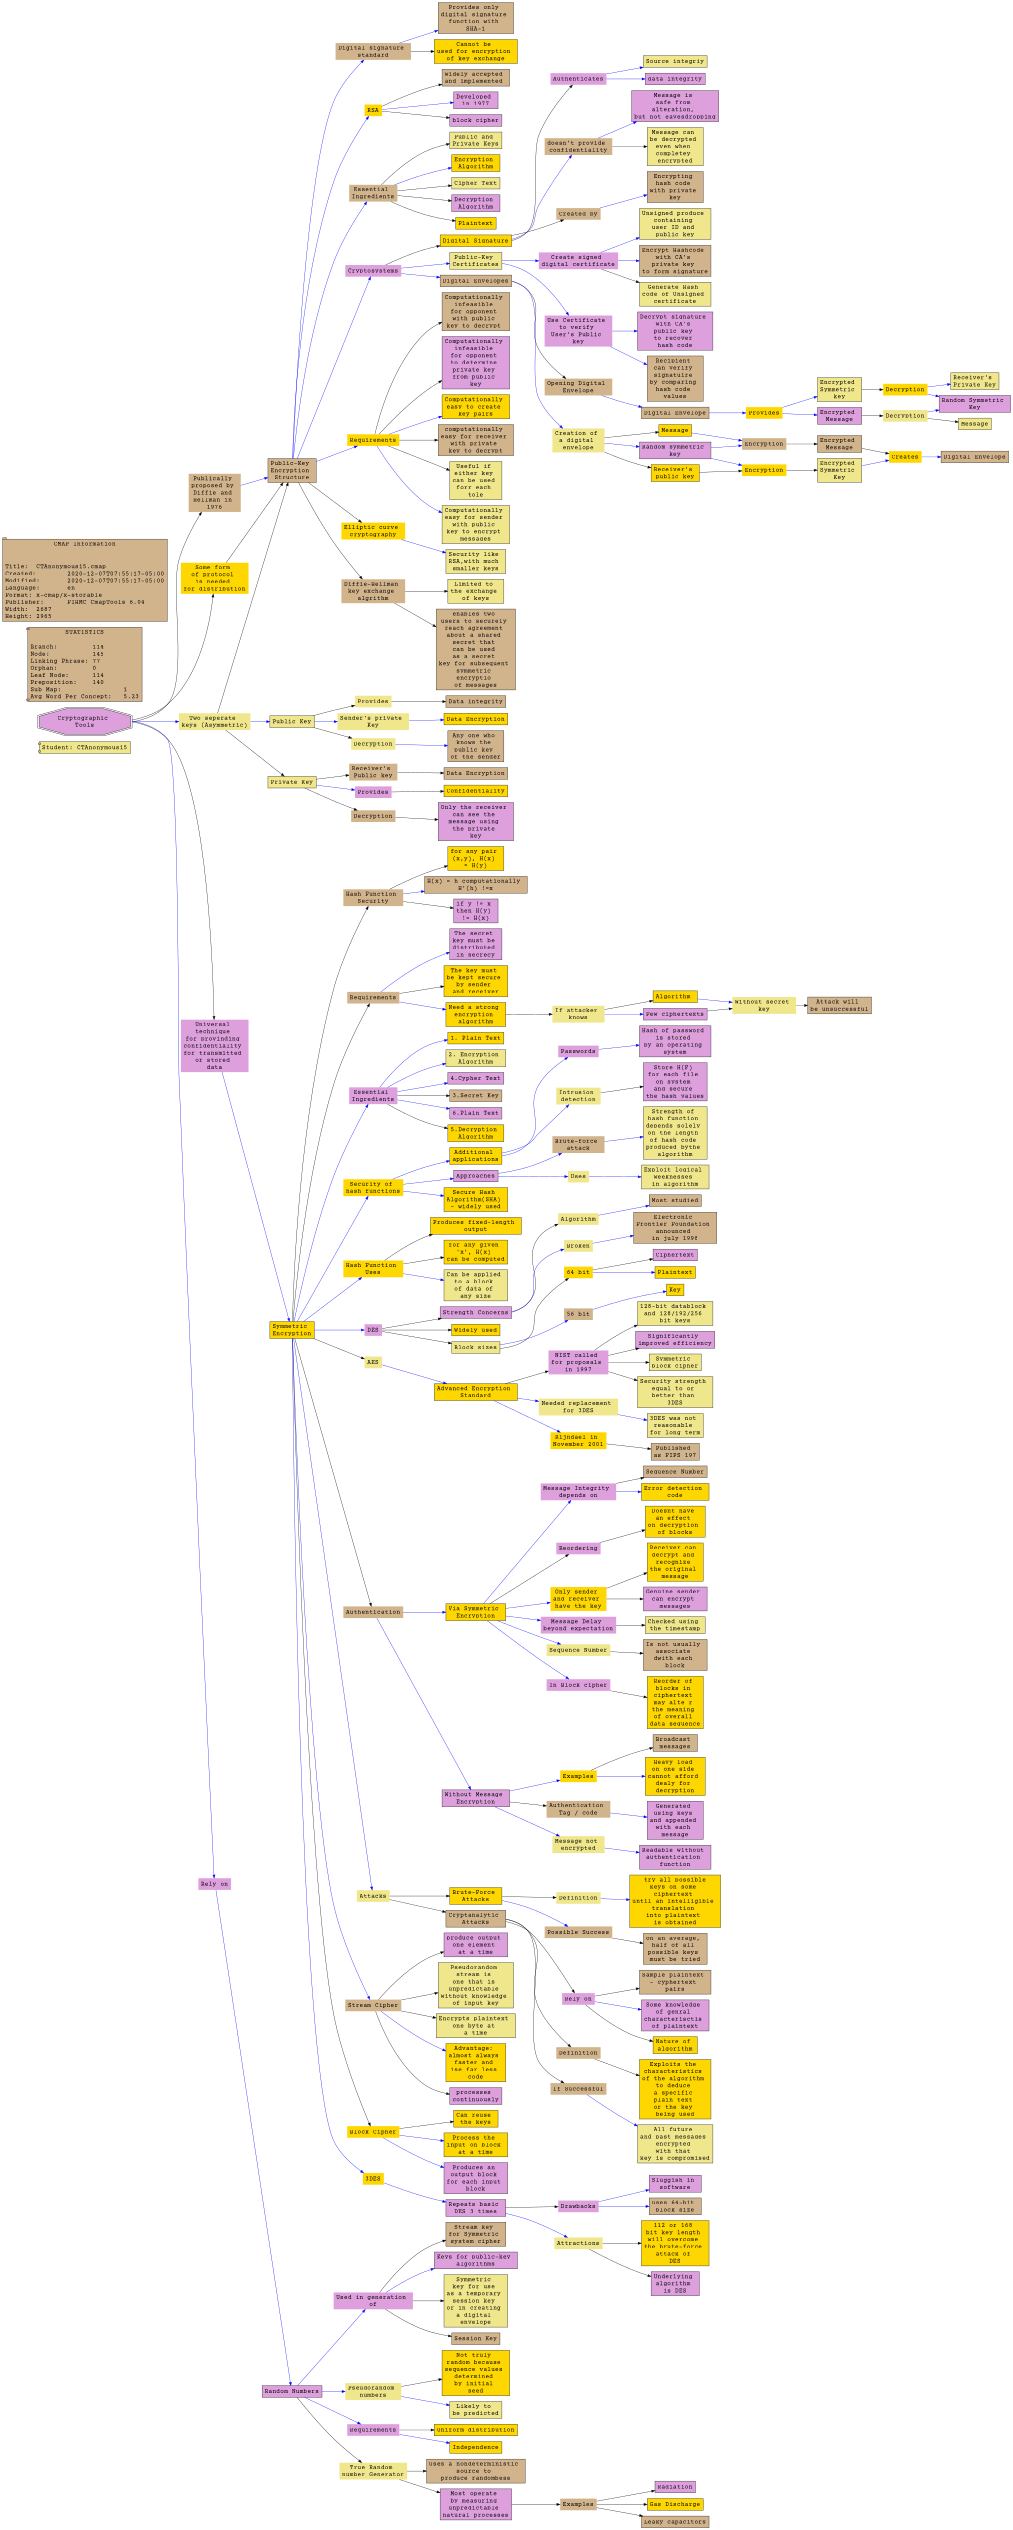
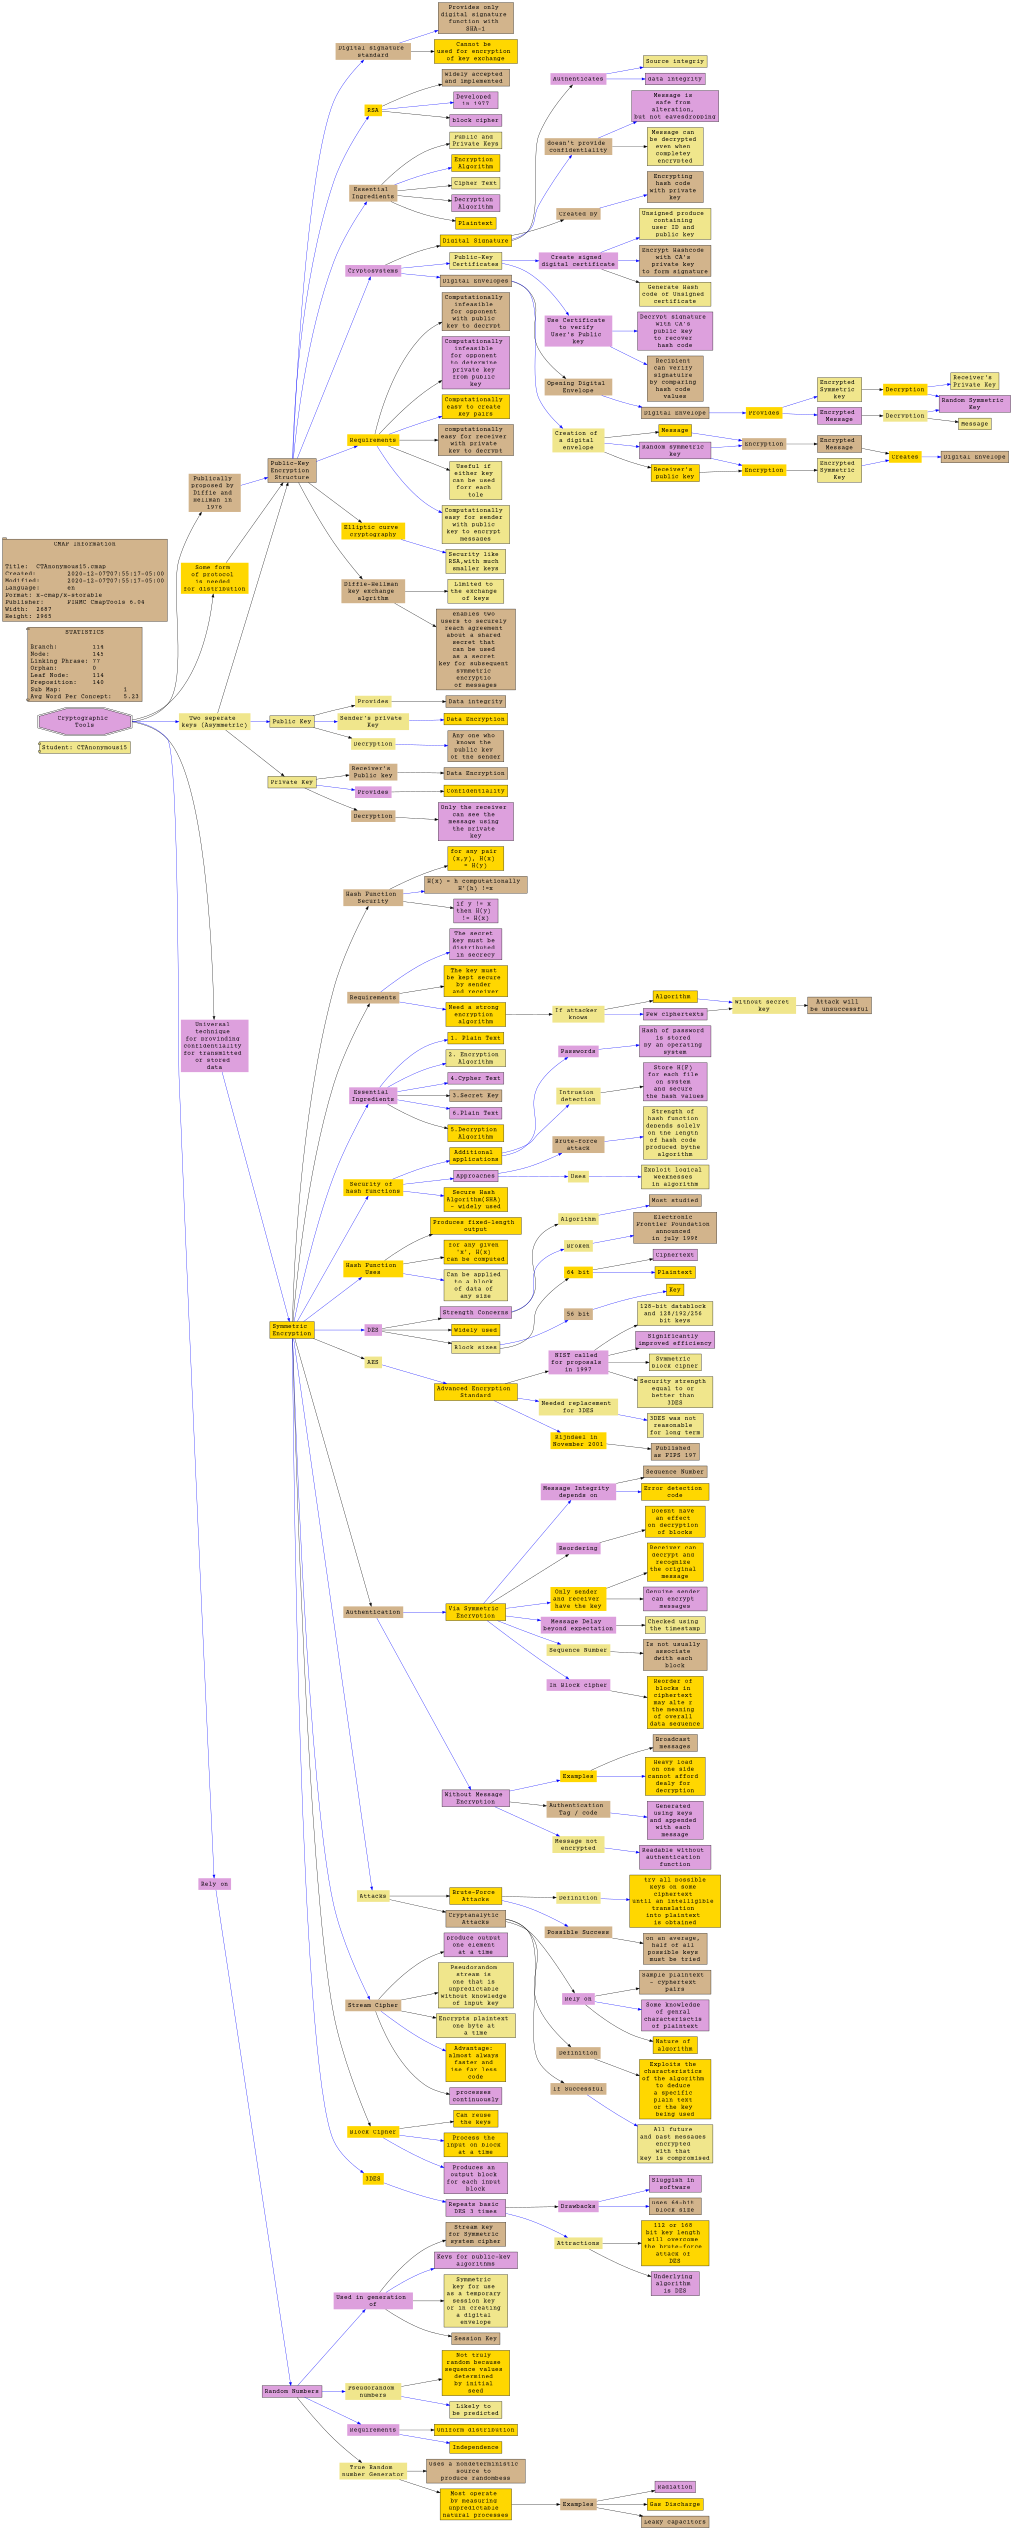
node "Most operate by measuring unpredictable natural processes": fillcolor plum -> gold
